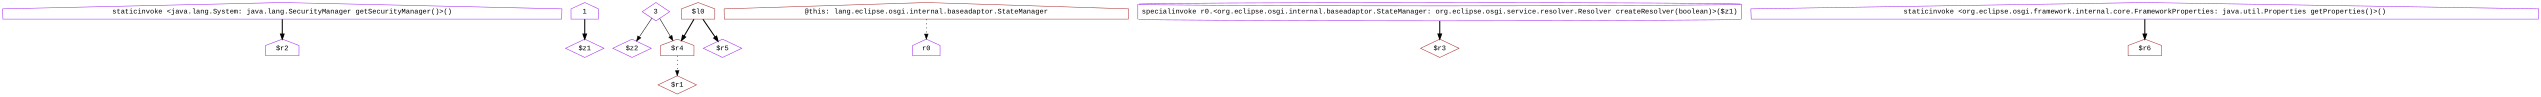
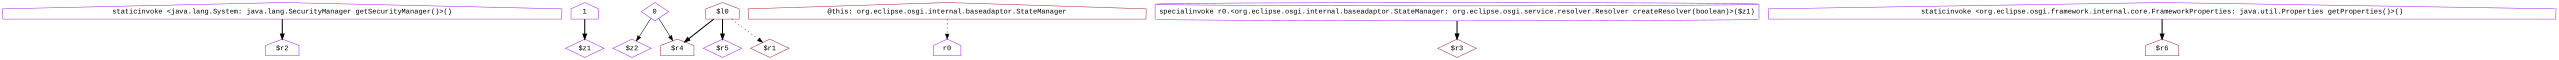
node "3": label "3" -> "0"
node "@this: lang.eclipse.osgi.internal.baseadaptor.StateManager": label "@this: lang.eclipse.osgi.internal.baseadaptor.StateManager" -> "@this: org.eclipse.osgi.internal.baseadaptor.StateManager"
edge "$r4" -> "$r1": now "$l0" -> "$r1"
